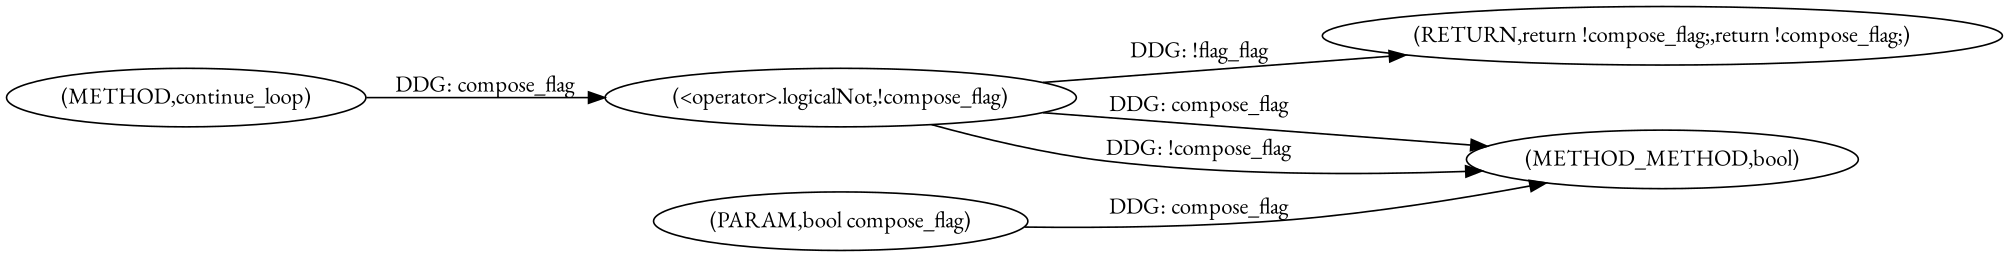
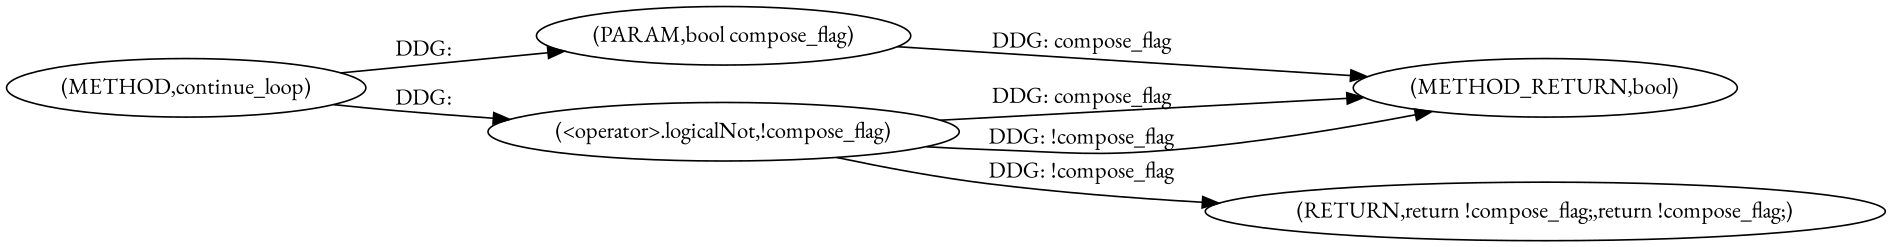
edge "(<operator>.logicalNot,!compose_flag)" -> "(RETURN,return !compose_flag;,return !compose_flag;)": label "DDG: !flag_flag" -> "DDG: !compose_flag"
edge "(METHOD,continue_loop)" -> "(PARAM,bool compose_flag)": added, label "DDG:"
edge "(METHOD,continue_loop)" -> "(<operator>.logicalNot,!compose_flag)": label "DDG: compose_flag" -> "DDG: "
node "(METHOD_METHOD,bool)": label "(METHOD_METHOD,bool)" -> "(METHOD_RETURN,bool)"
